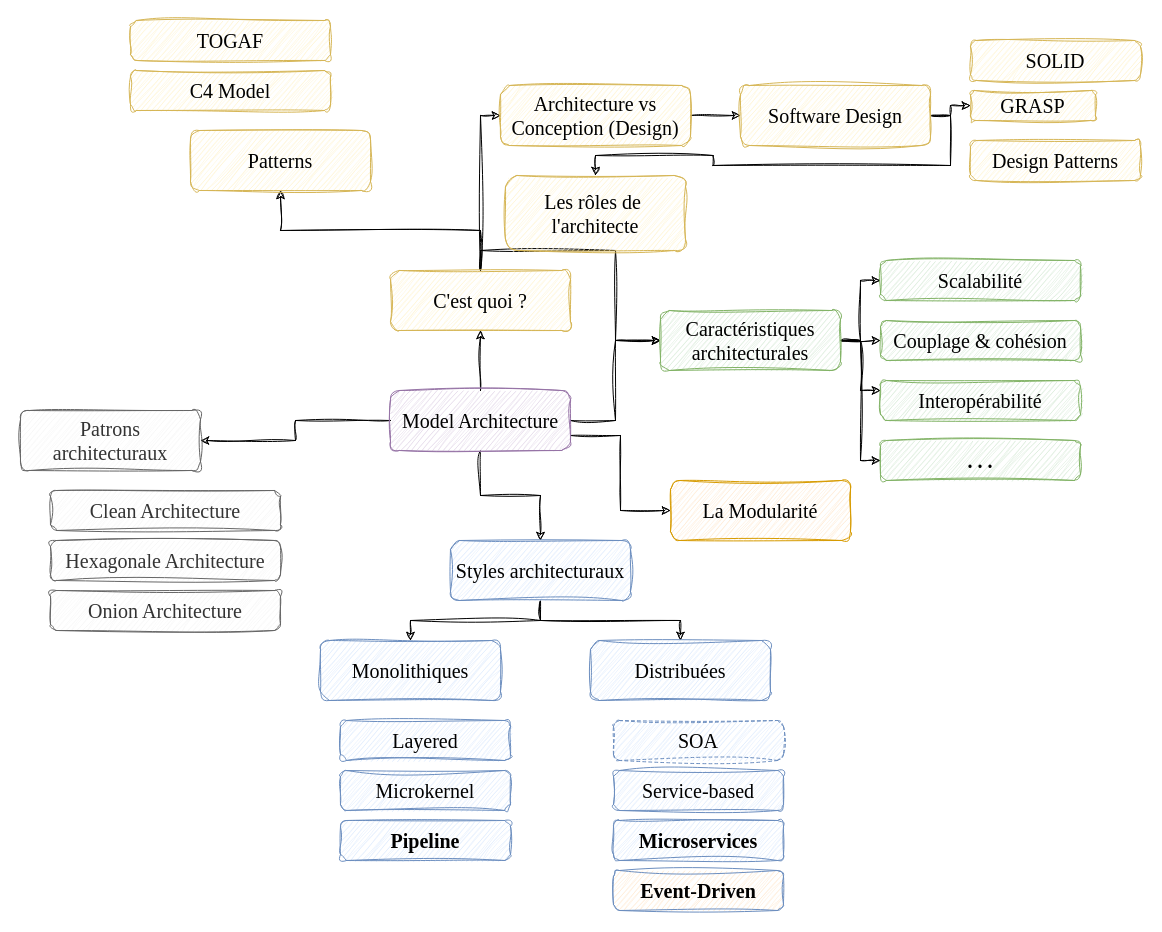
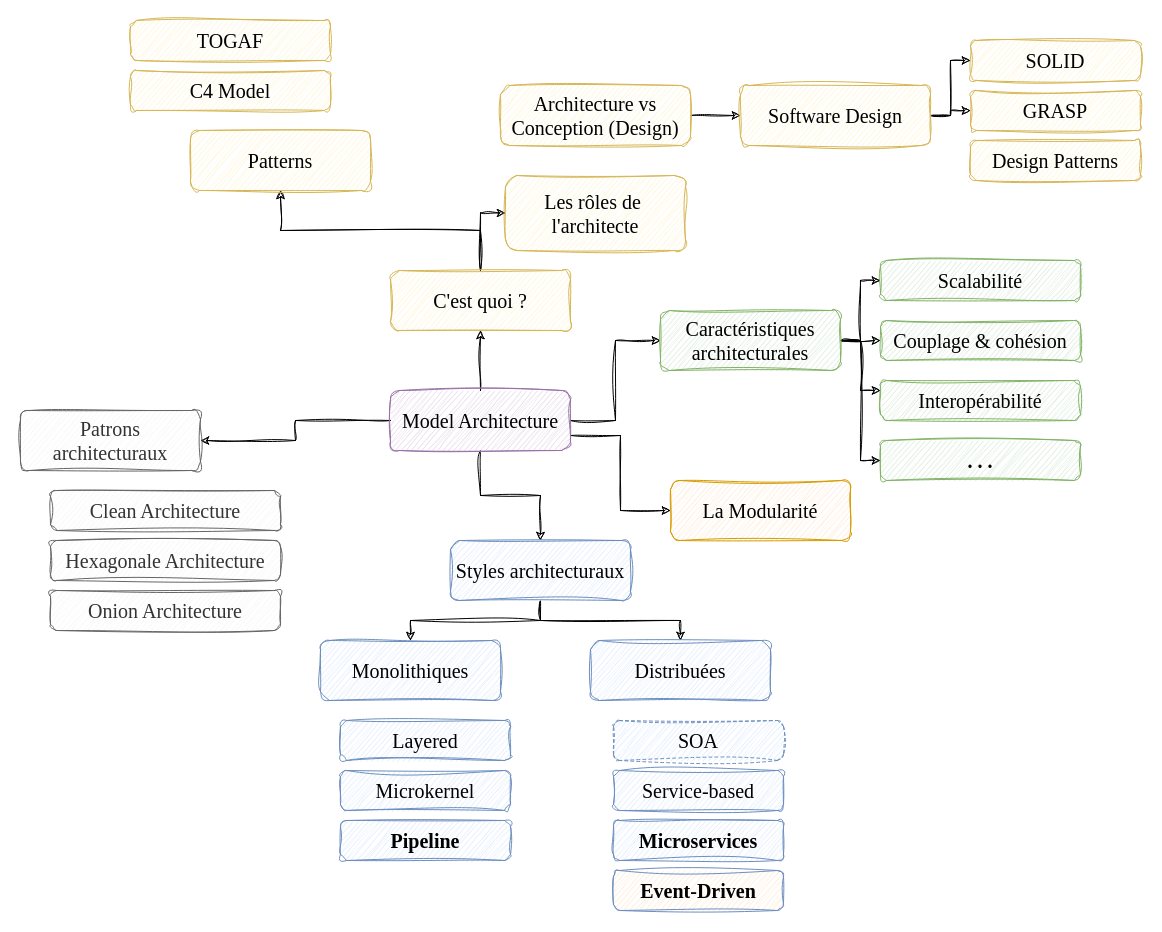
node "GRASP": size 125x30 -> 170x40
edge "C'est quoi ?" -> "Architecture vs Conception (Design)": removed
edge "Software Design" -> "Les rôles de l'architecte": now "Software Design" -> "SOLID"
edge "C'est quoi ?" -> "Caractéristiques architecturales": now "C'est quoi ?" -> "Les rôles de l'architecte"
